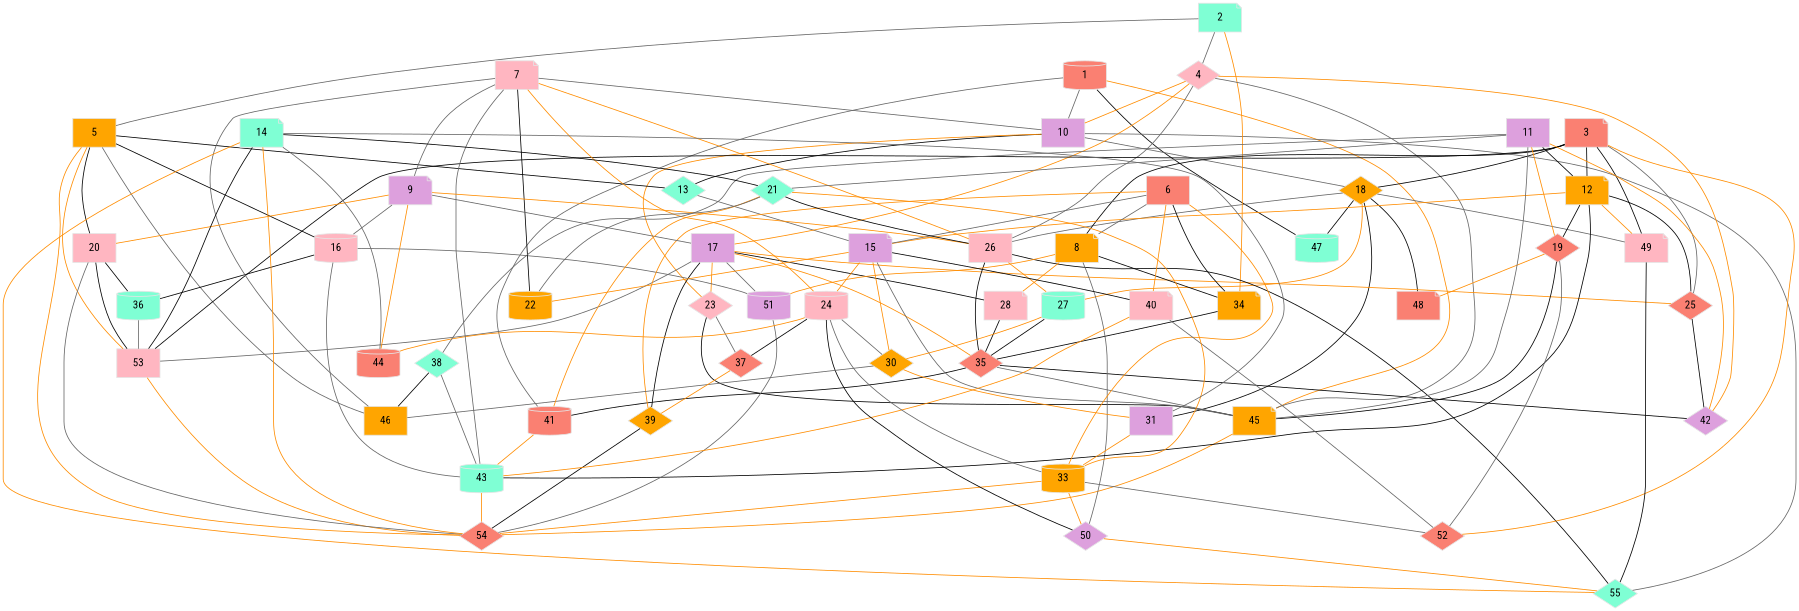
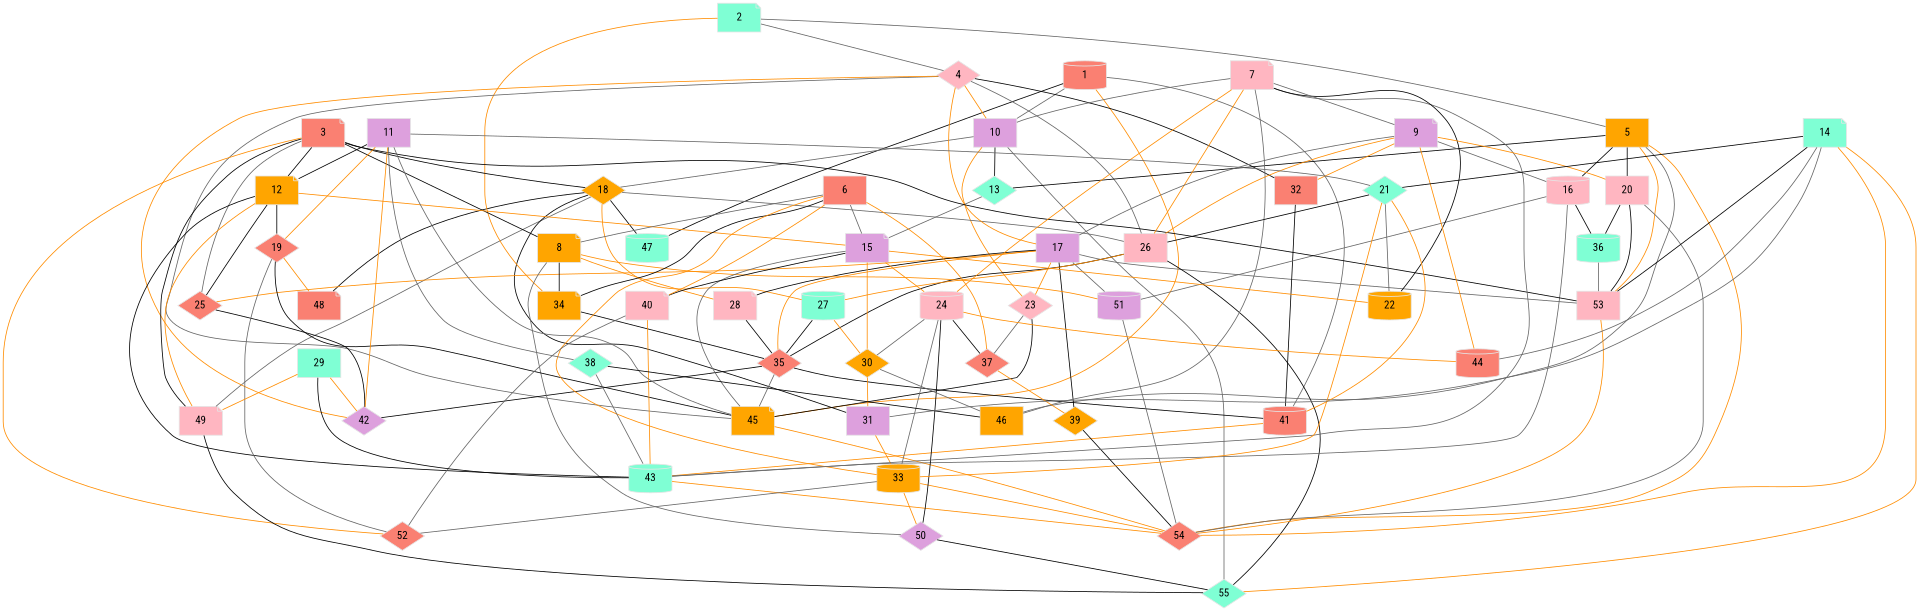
node "32": added
edge "6" -- "39": now "6" -- "37"
node "29": added
edge "50" -- "55": color darkorange -> black
